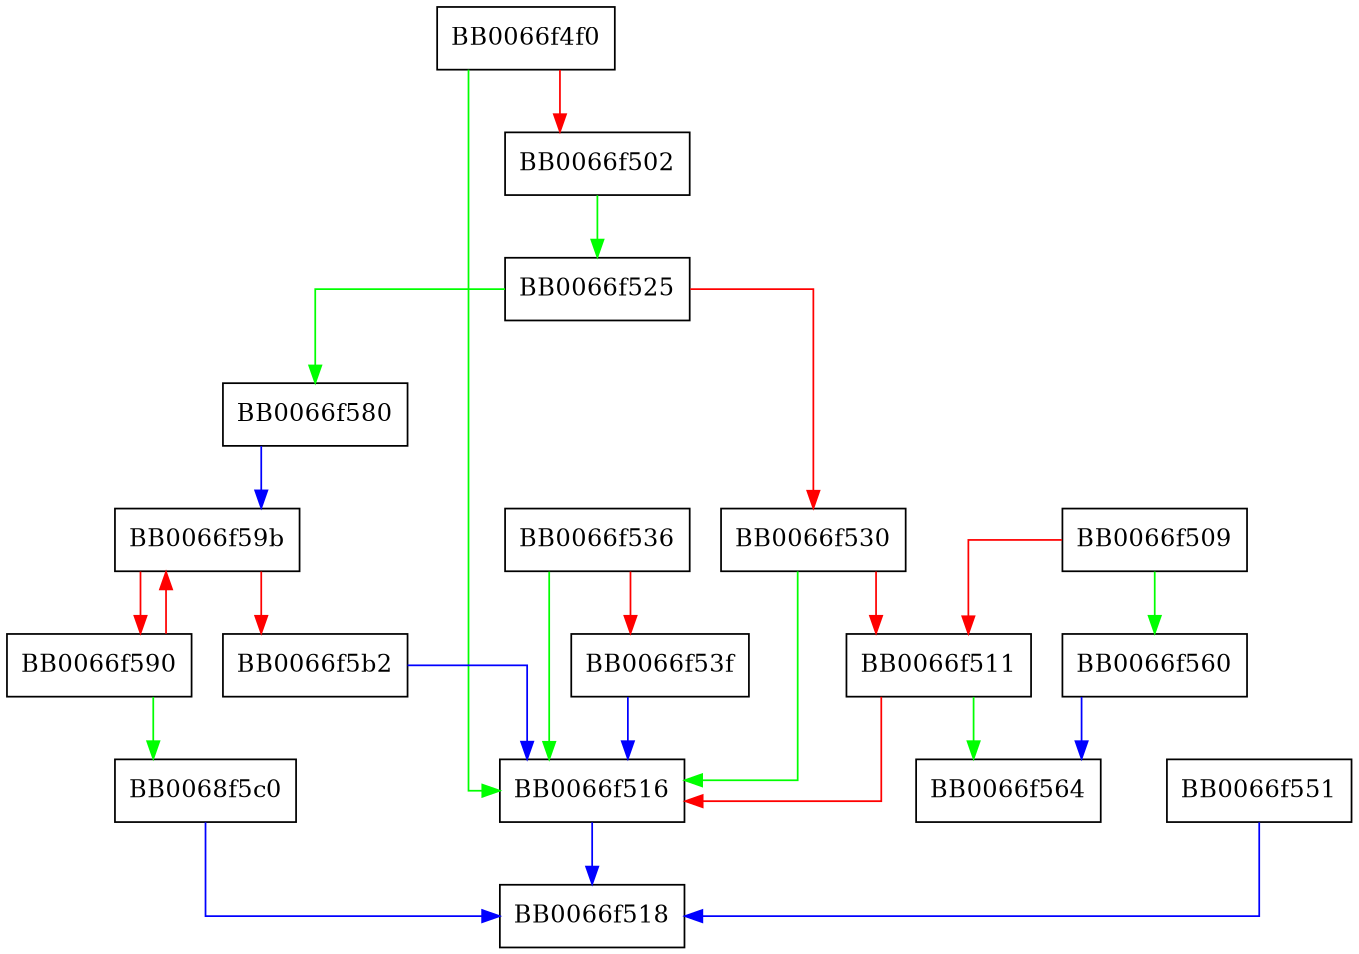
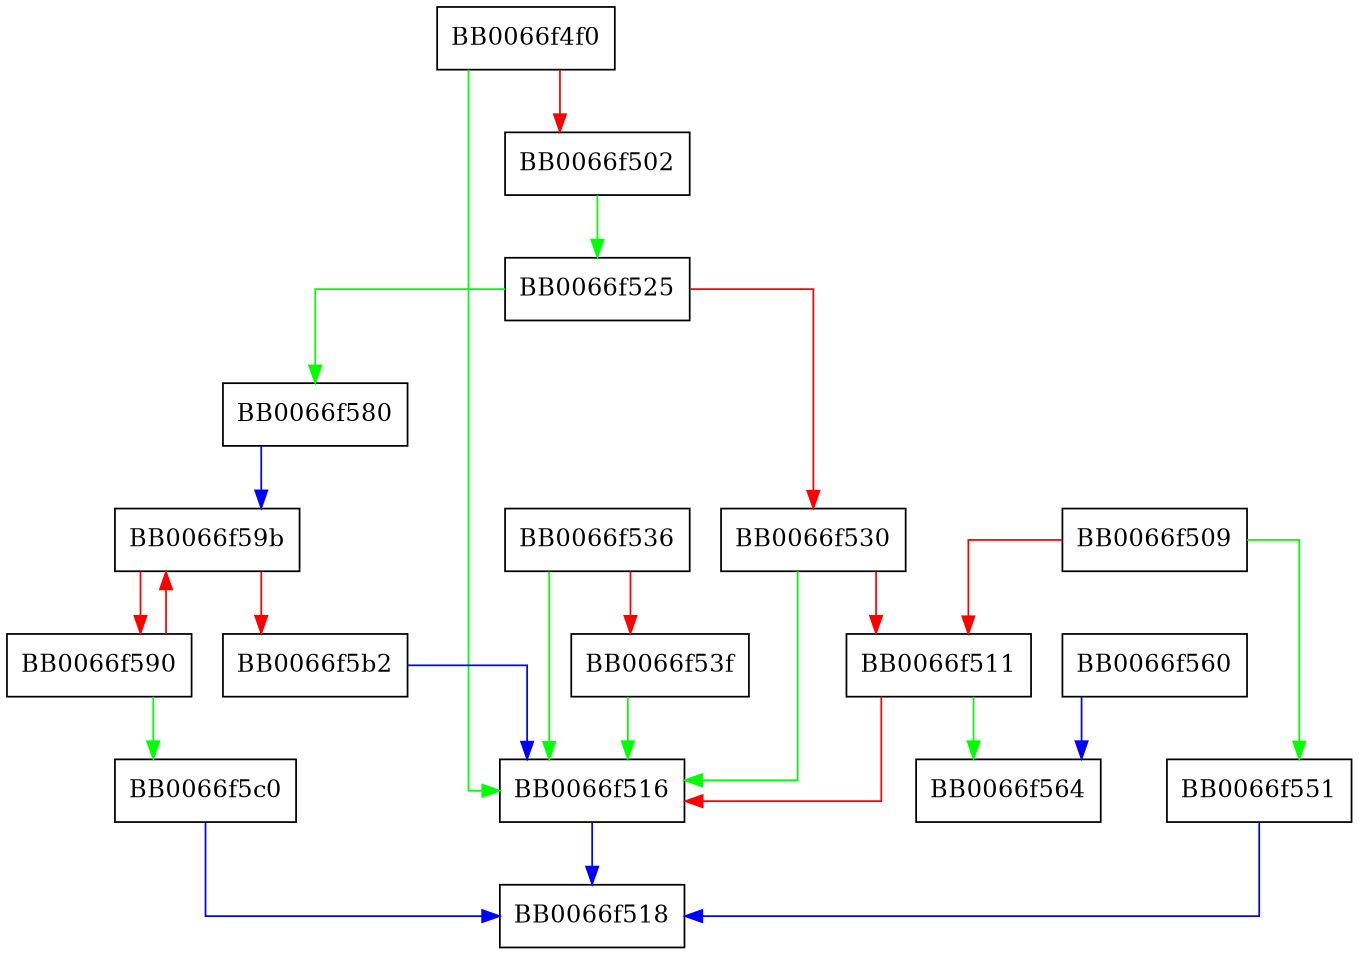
edge "BB0066f509" -> "BB0066f560": now "BB0066f509" -> "BB0066f551"
edge "BB0066f53f" -> "BB0066f516": color blue -> green
node "BB0068f5c0": label "BB0068f5c0" -> "BB0066f5c0"
